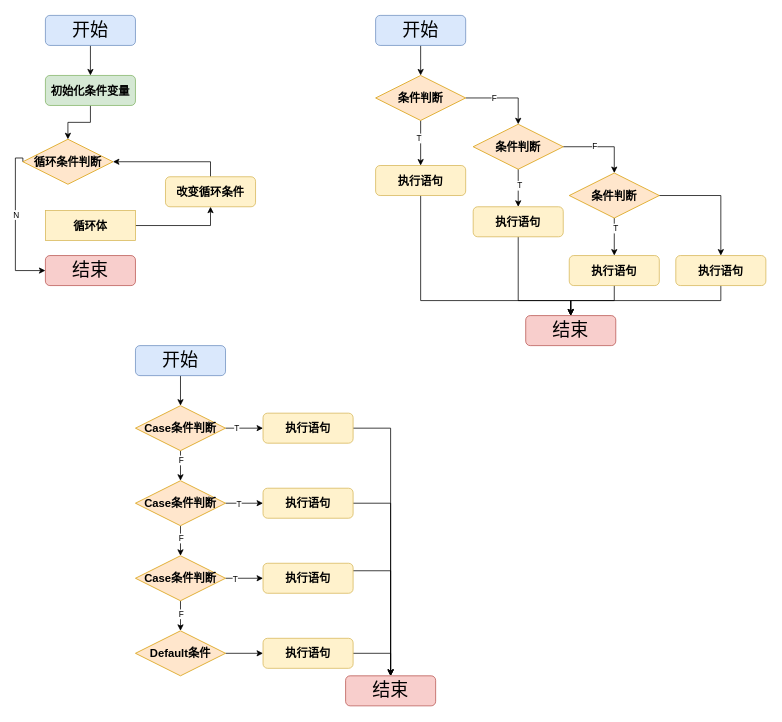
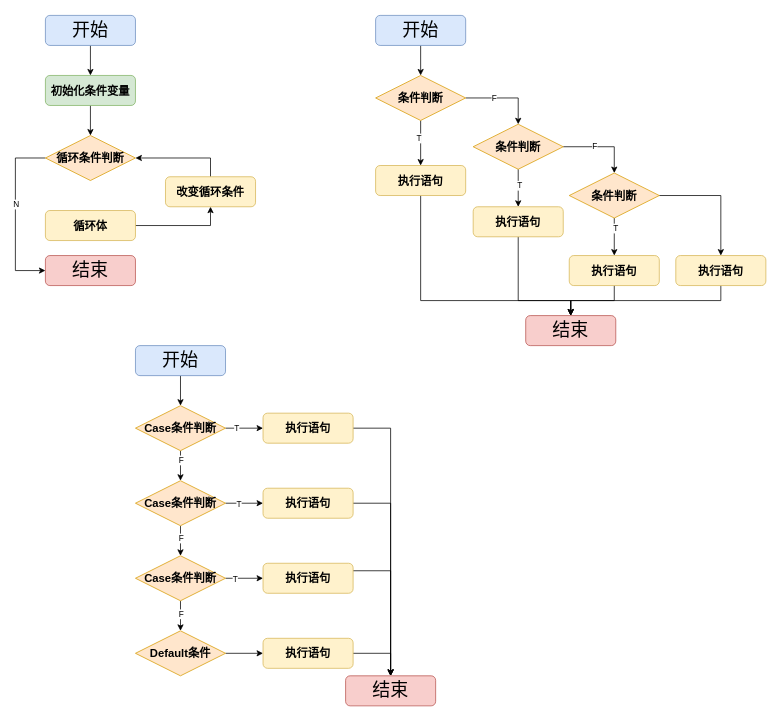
node "循环条件判断": moved (68, 162) -> (90, 158)
node "循环体": shape rectangle -> rounded rectangle
